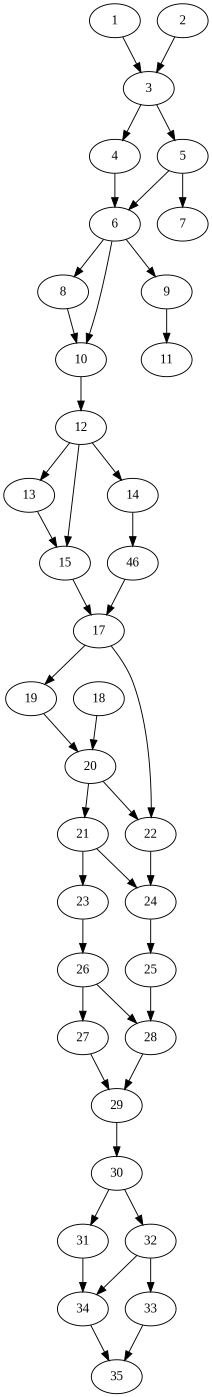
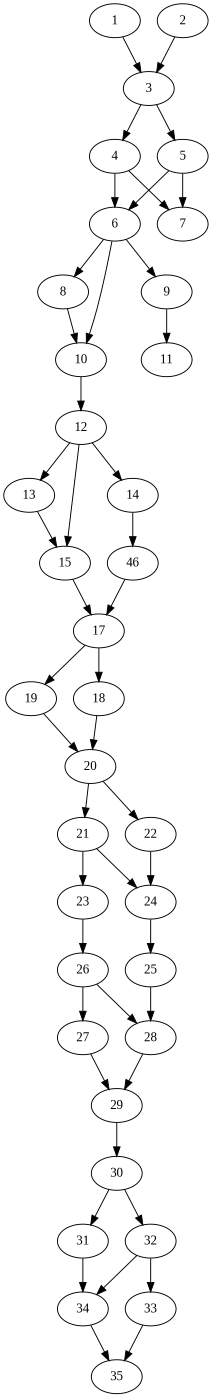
edge "4" -> "7": added
edge "17" -> "22": now "17" -> "18"
